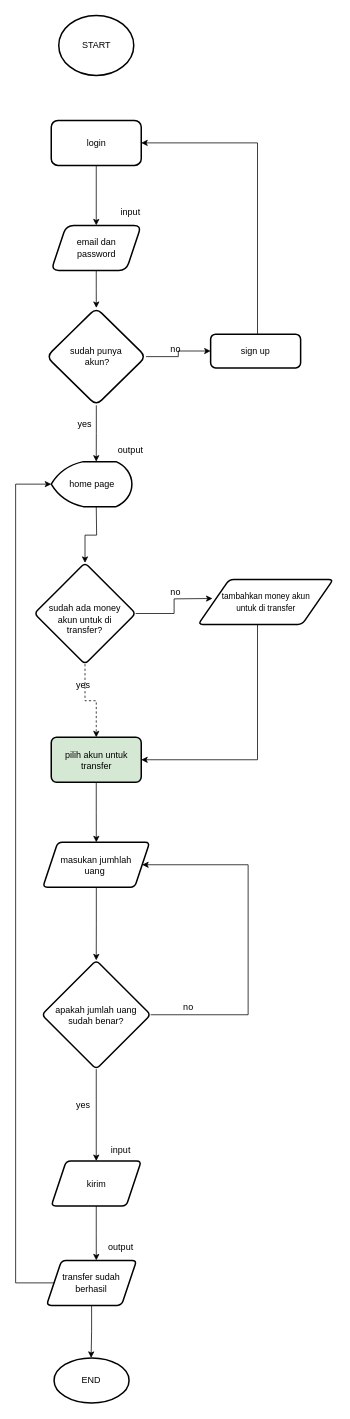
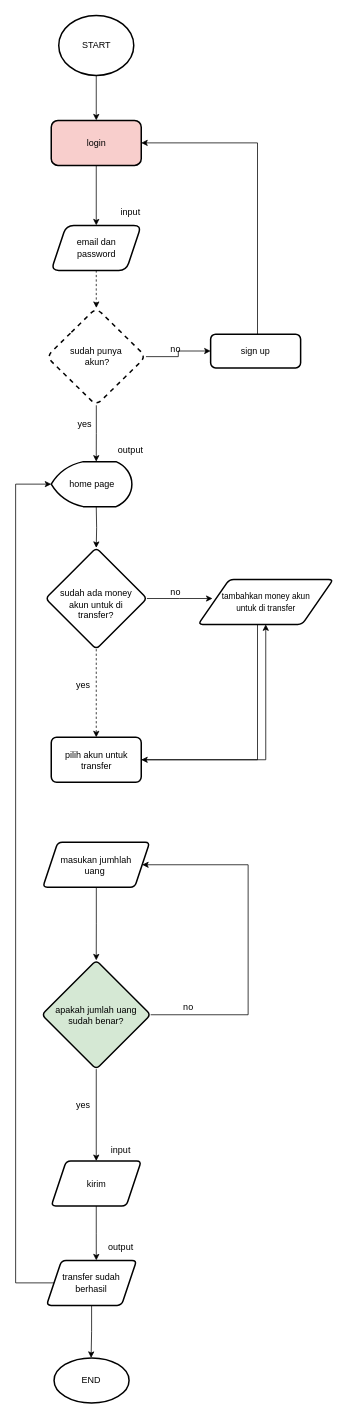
edge "START" -> "login": added
node "login": fillcolor #ffffff -> #f8cecc
edge "email dan password" -> "sudah punya akun?": style solid -> dashed
node "sudah punya akun?": style solid -> dashed
node "sudah ada money akun untuk di transfer?": moved (85, 614) -> (96, 599)
node "pilih akun untuk transfer": fillcolor #d5e8d4 -> #ffffff
edge "pilih akun untuk transfer" -> "masukan jumhlah uang": now "pilih akun untuk transfer" -> "tambahkan money akun untuk di transfer"
node "apakah jumlah uang sudah benar?": fillcolor #ffffff -> #d5e8d4
